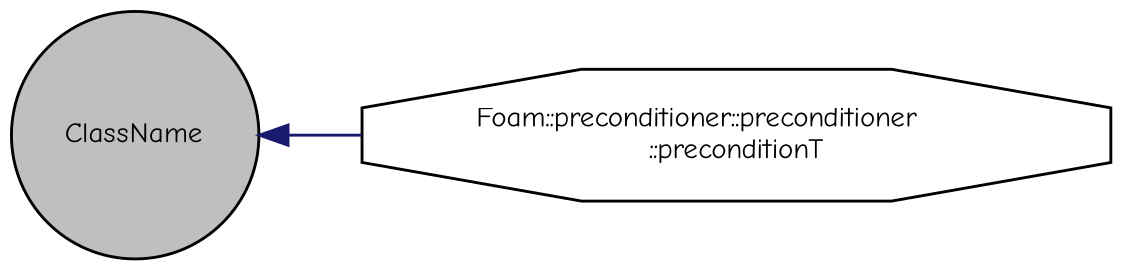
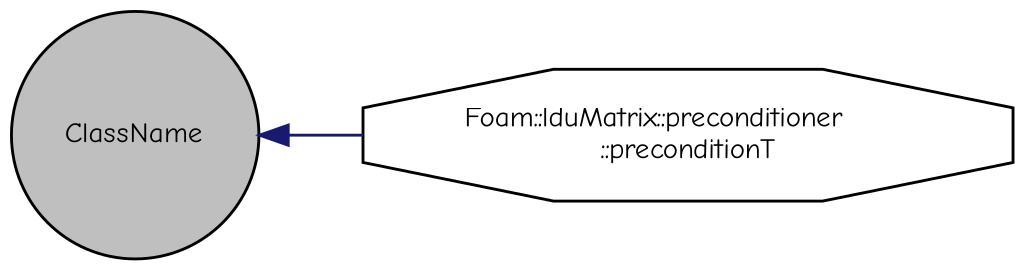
node "Foam::preconditioner::preconditioner ::preconditionT": label "Foam::preconditioner::preconditioner ::preconditionT" -> "Foam::lduMatrix::preconditioner ::preconditionT"
